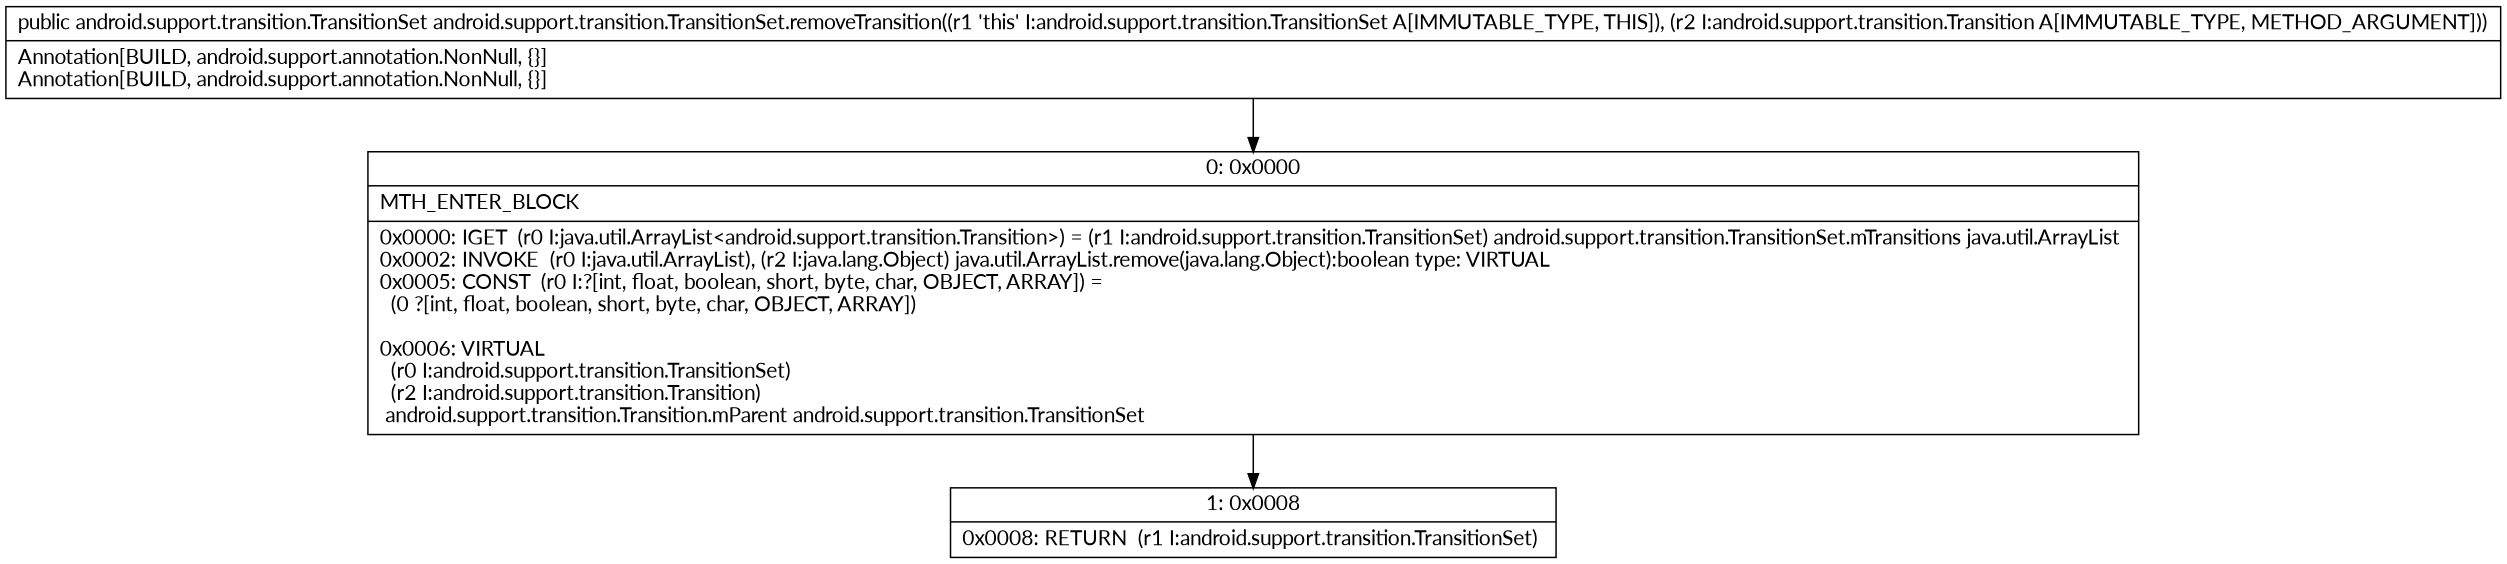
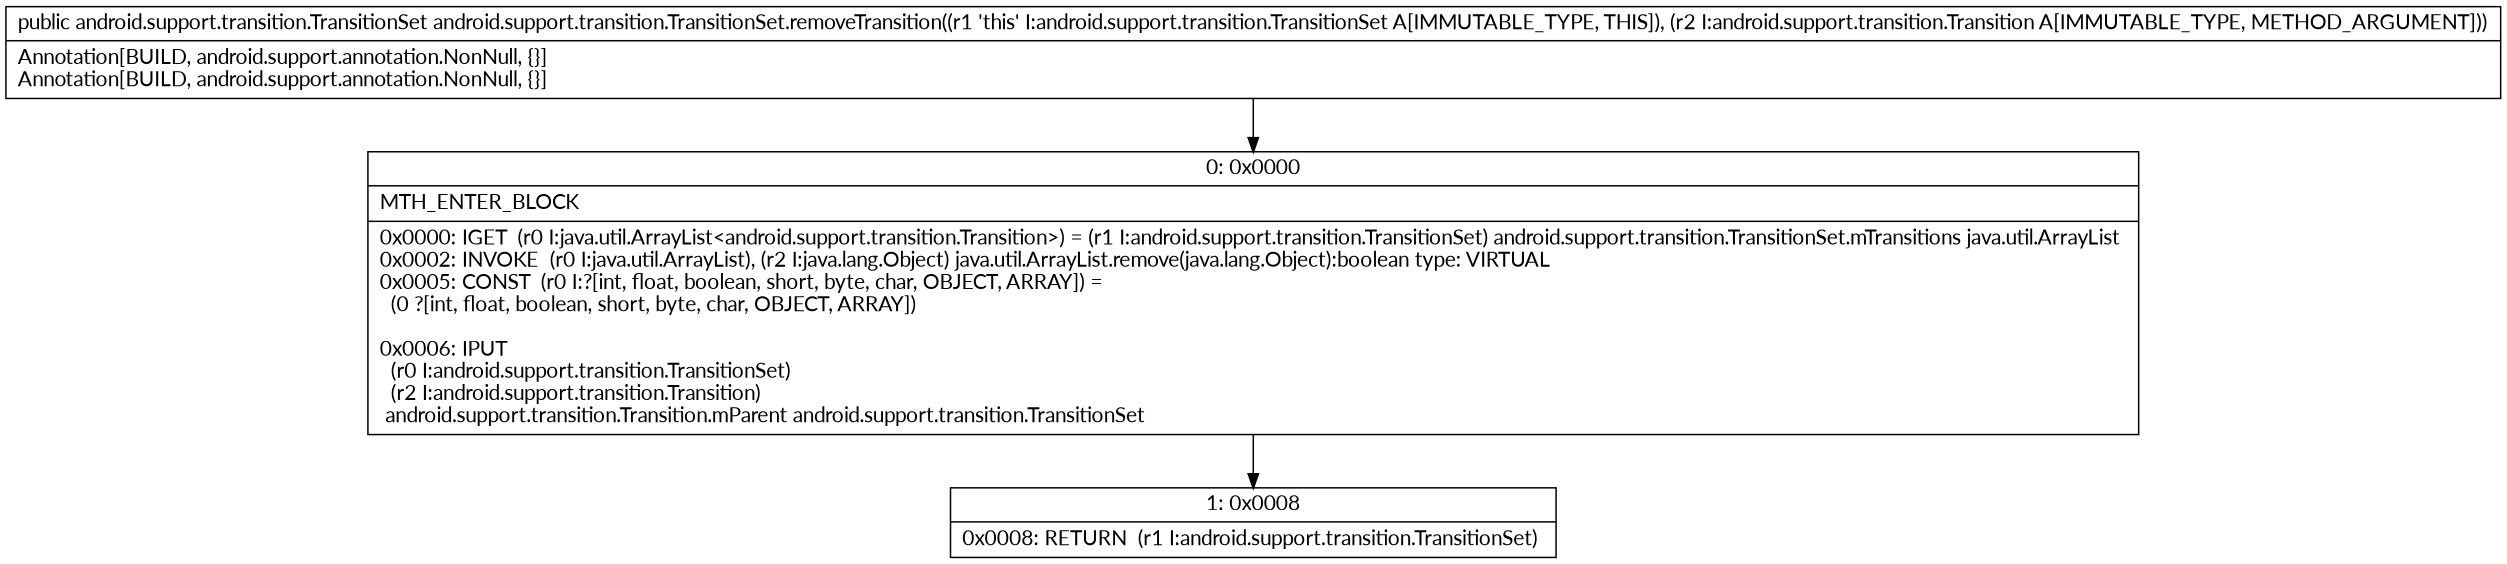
node "0: 0x0000": text "0x0006: VIRTUAL" -> "0x0006: IPUT"
